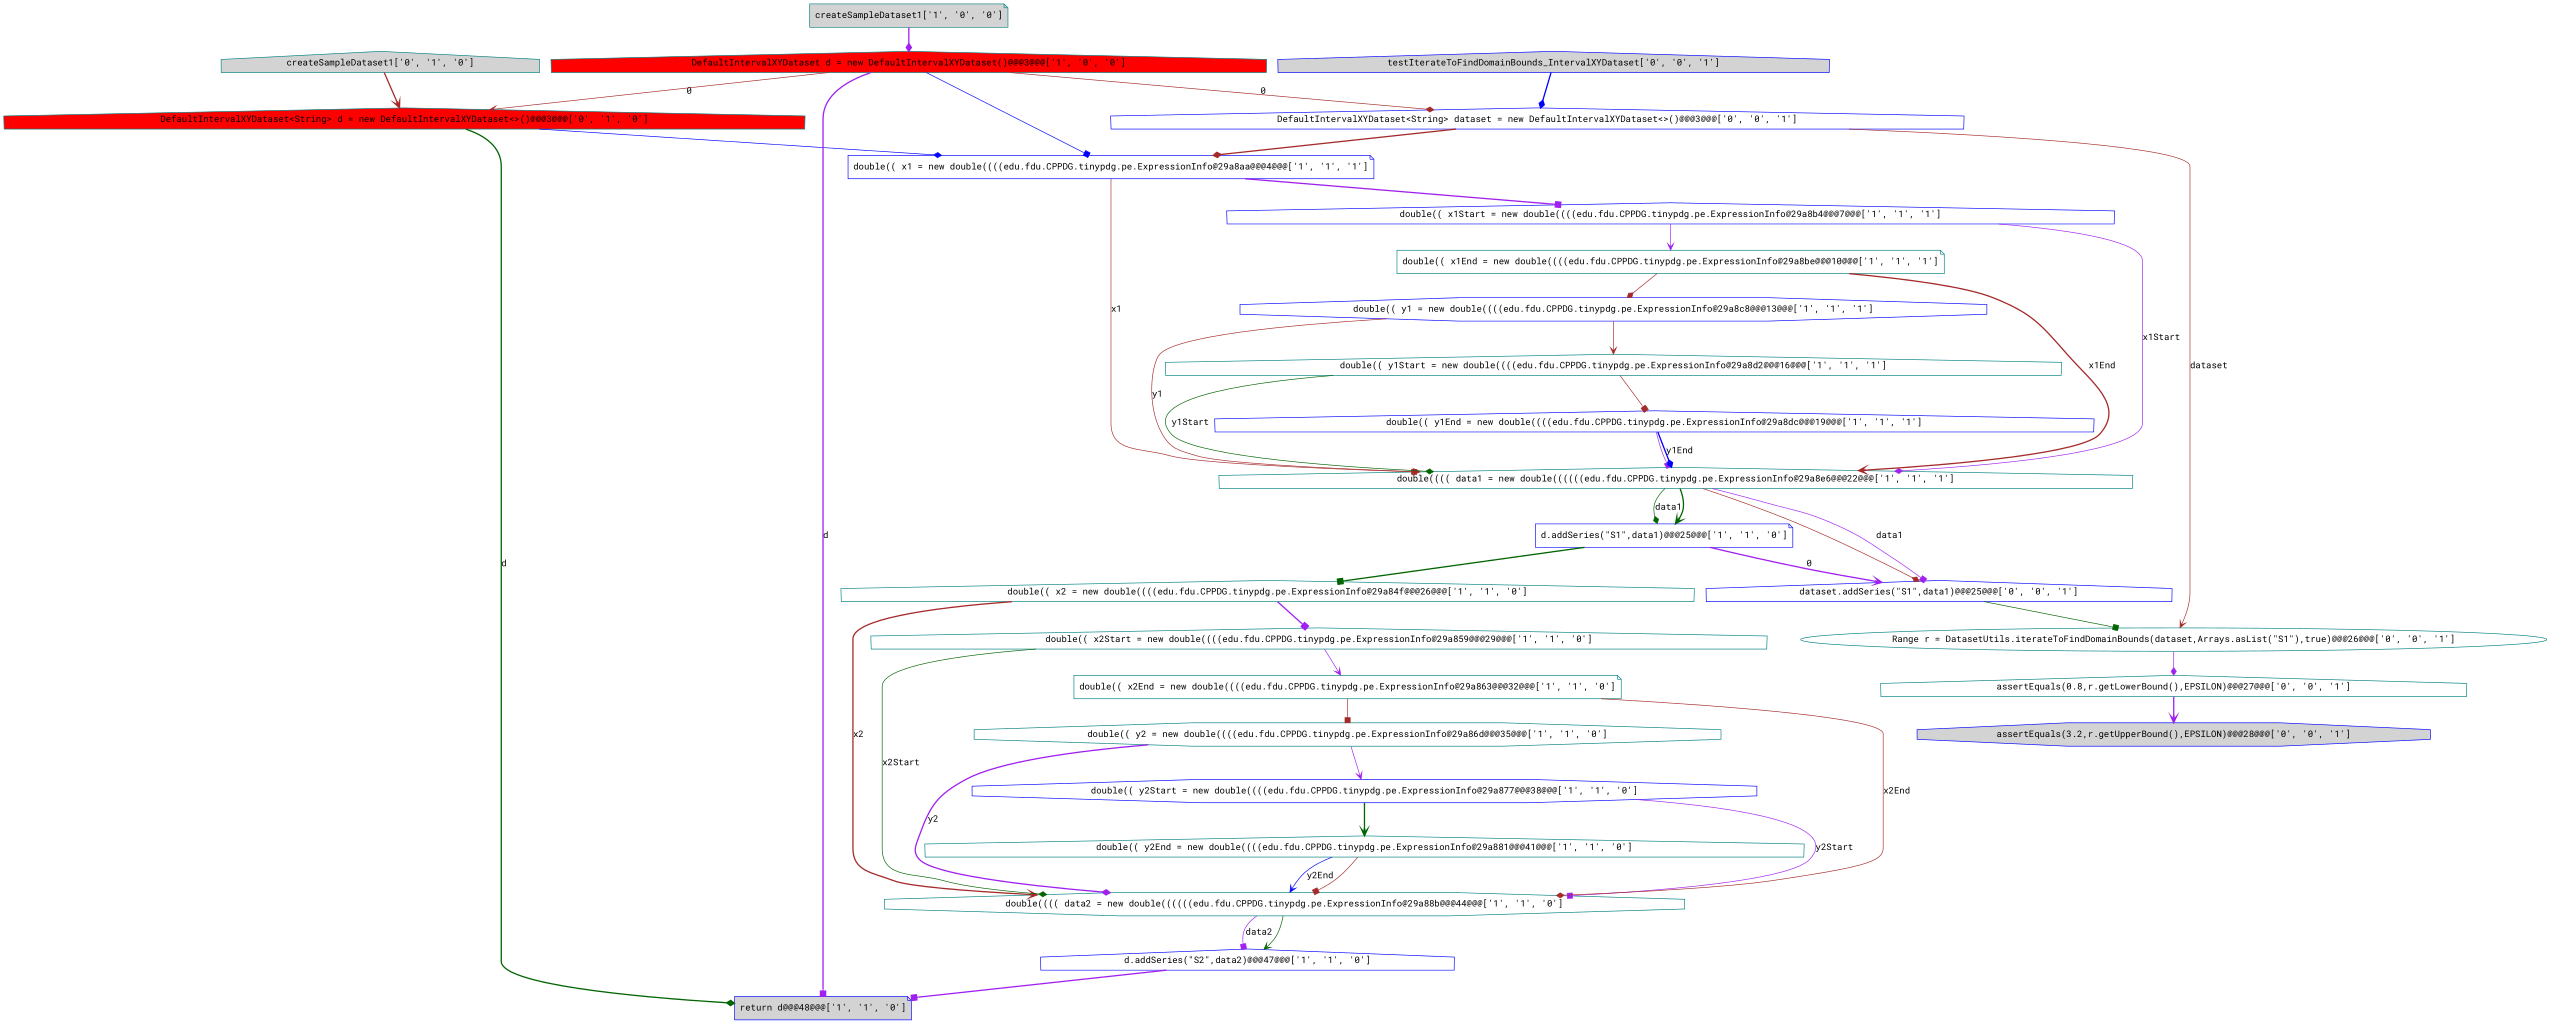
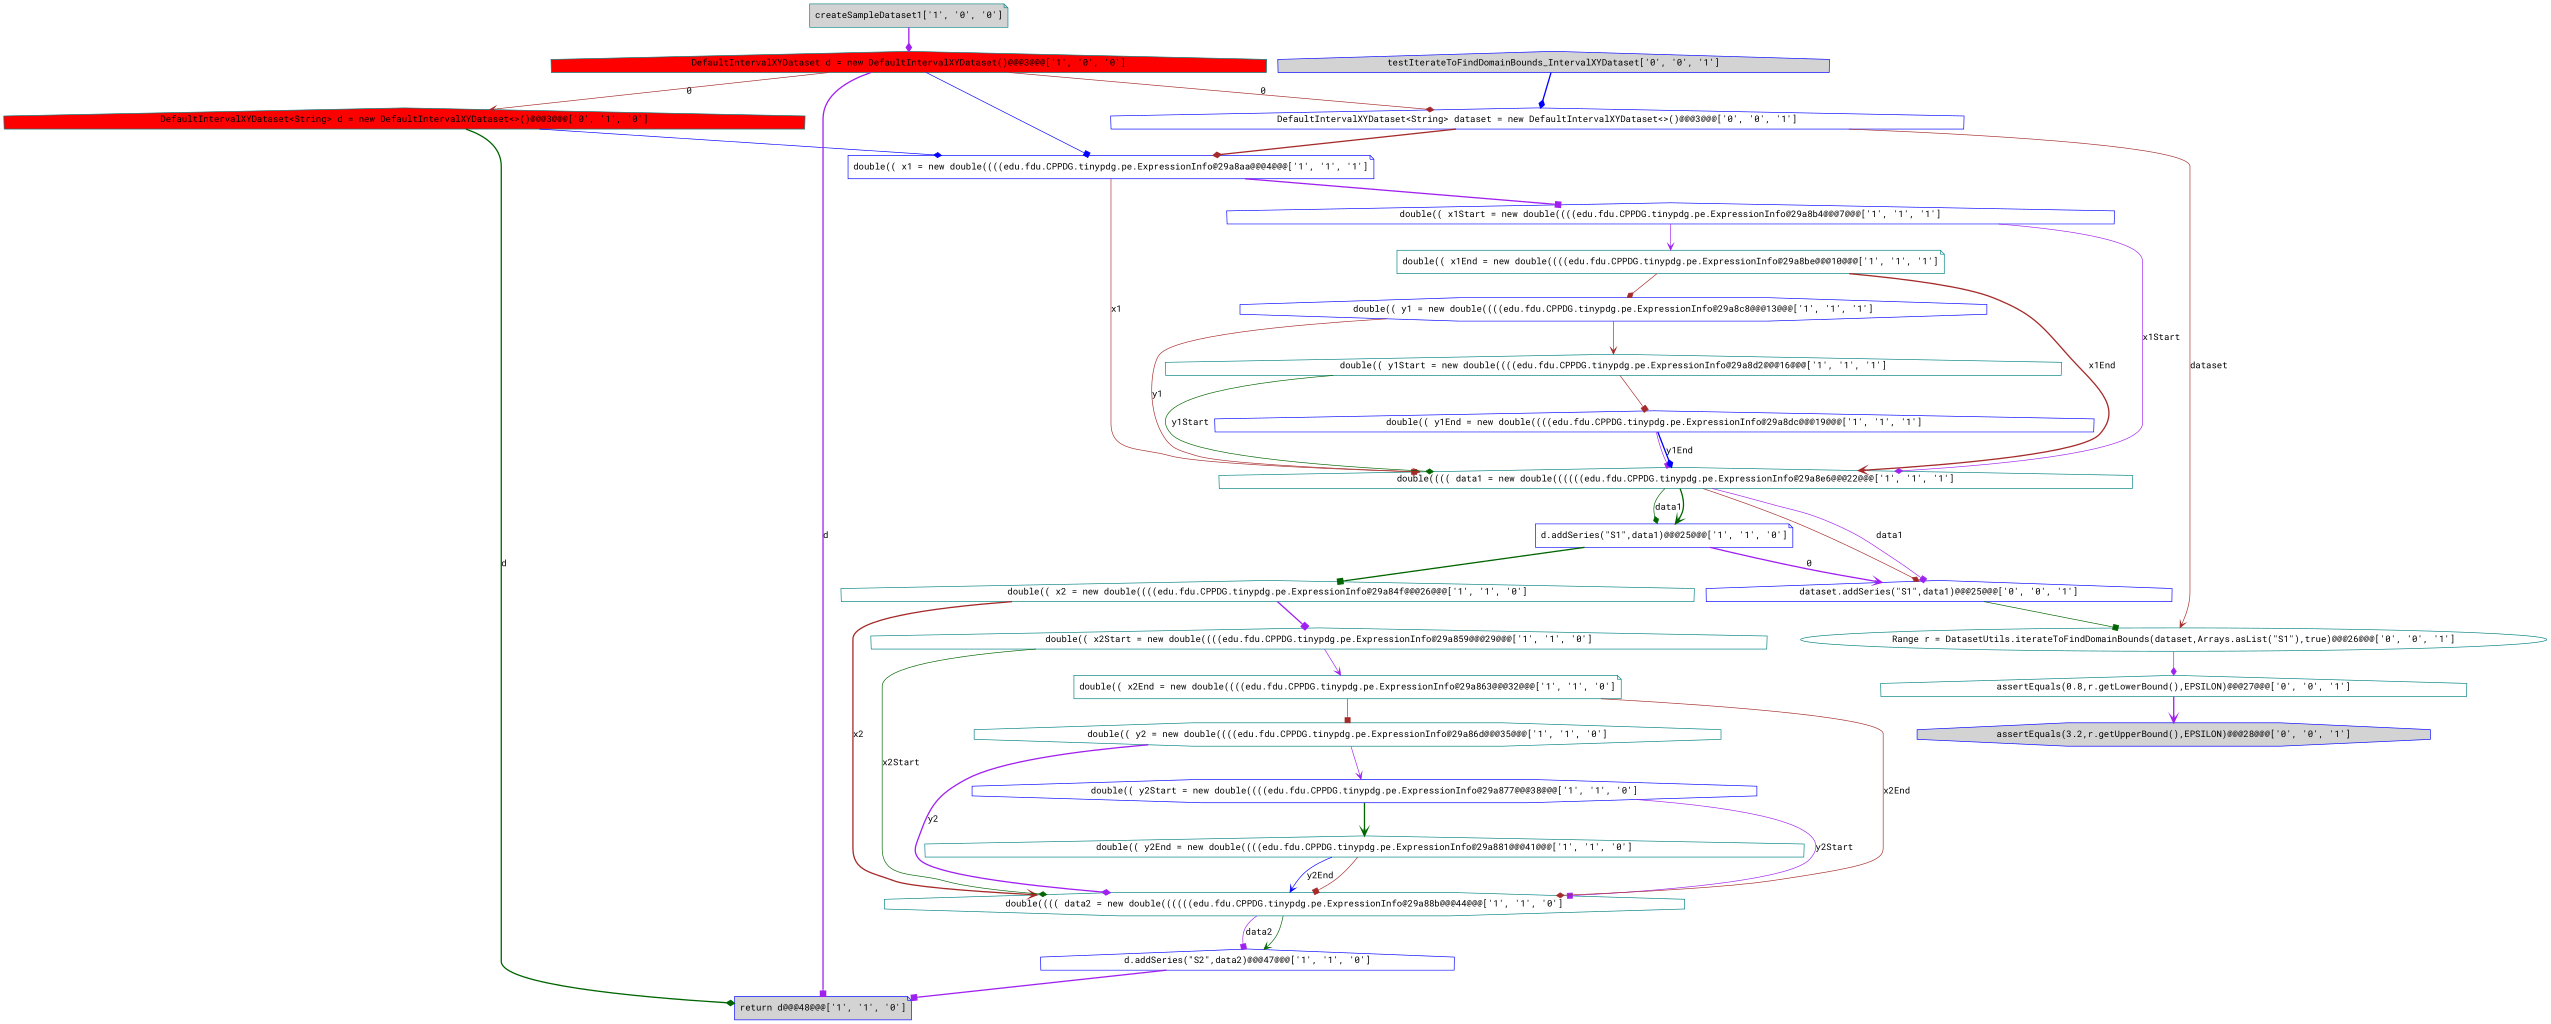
node "createSampleDataset1['0', '1', '0']": removed
